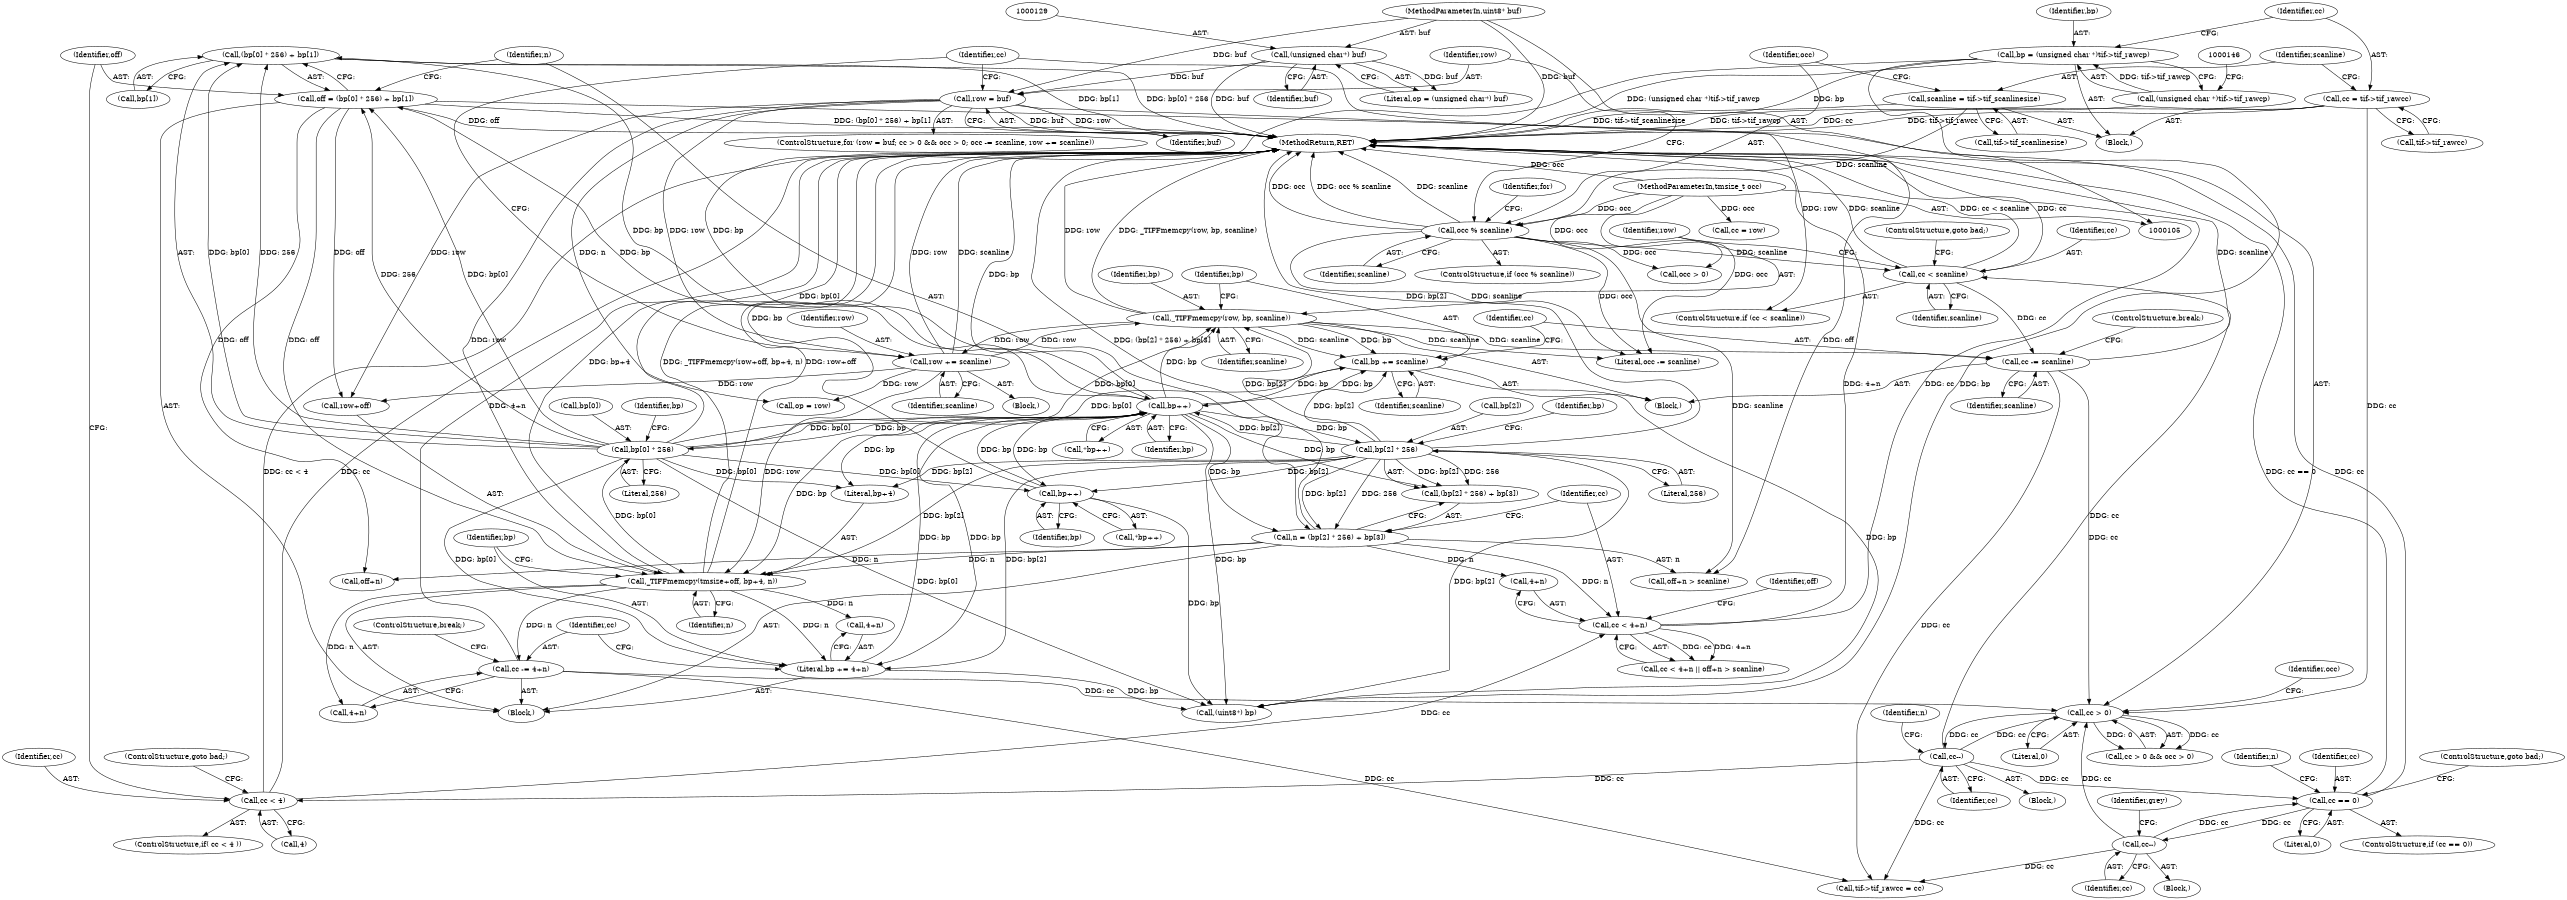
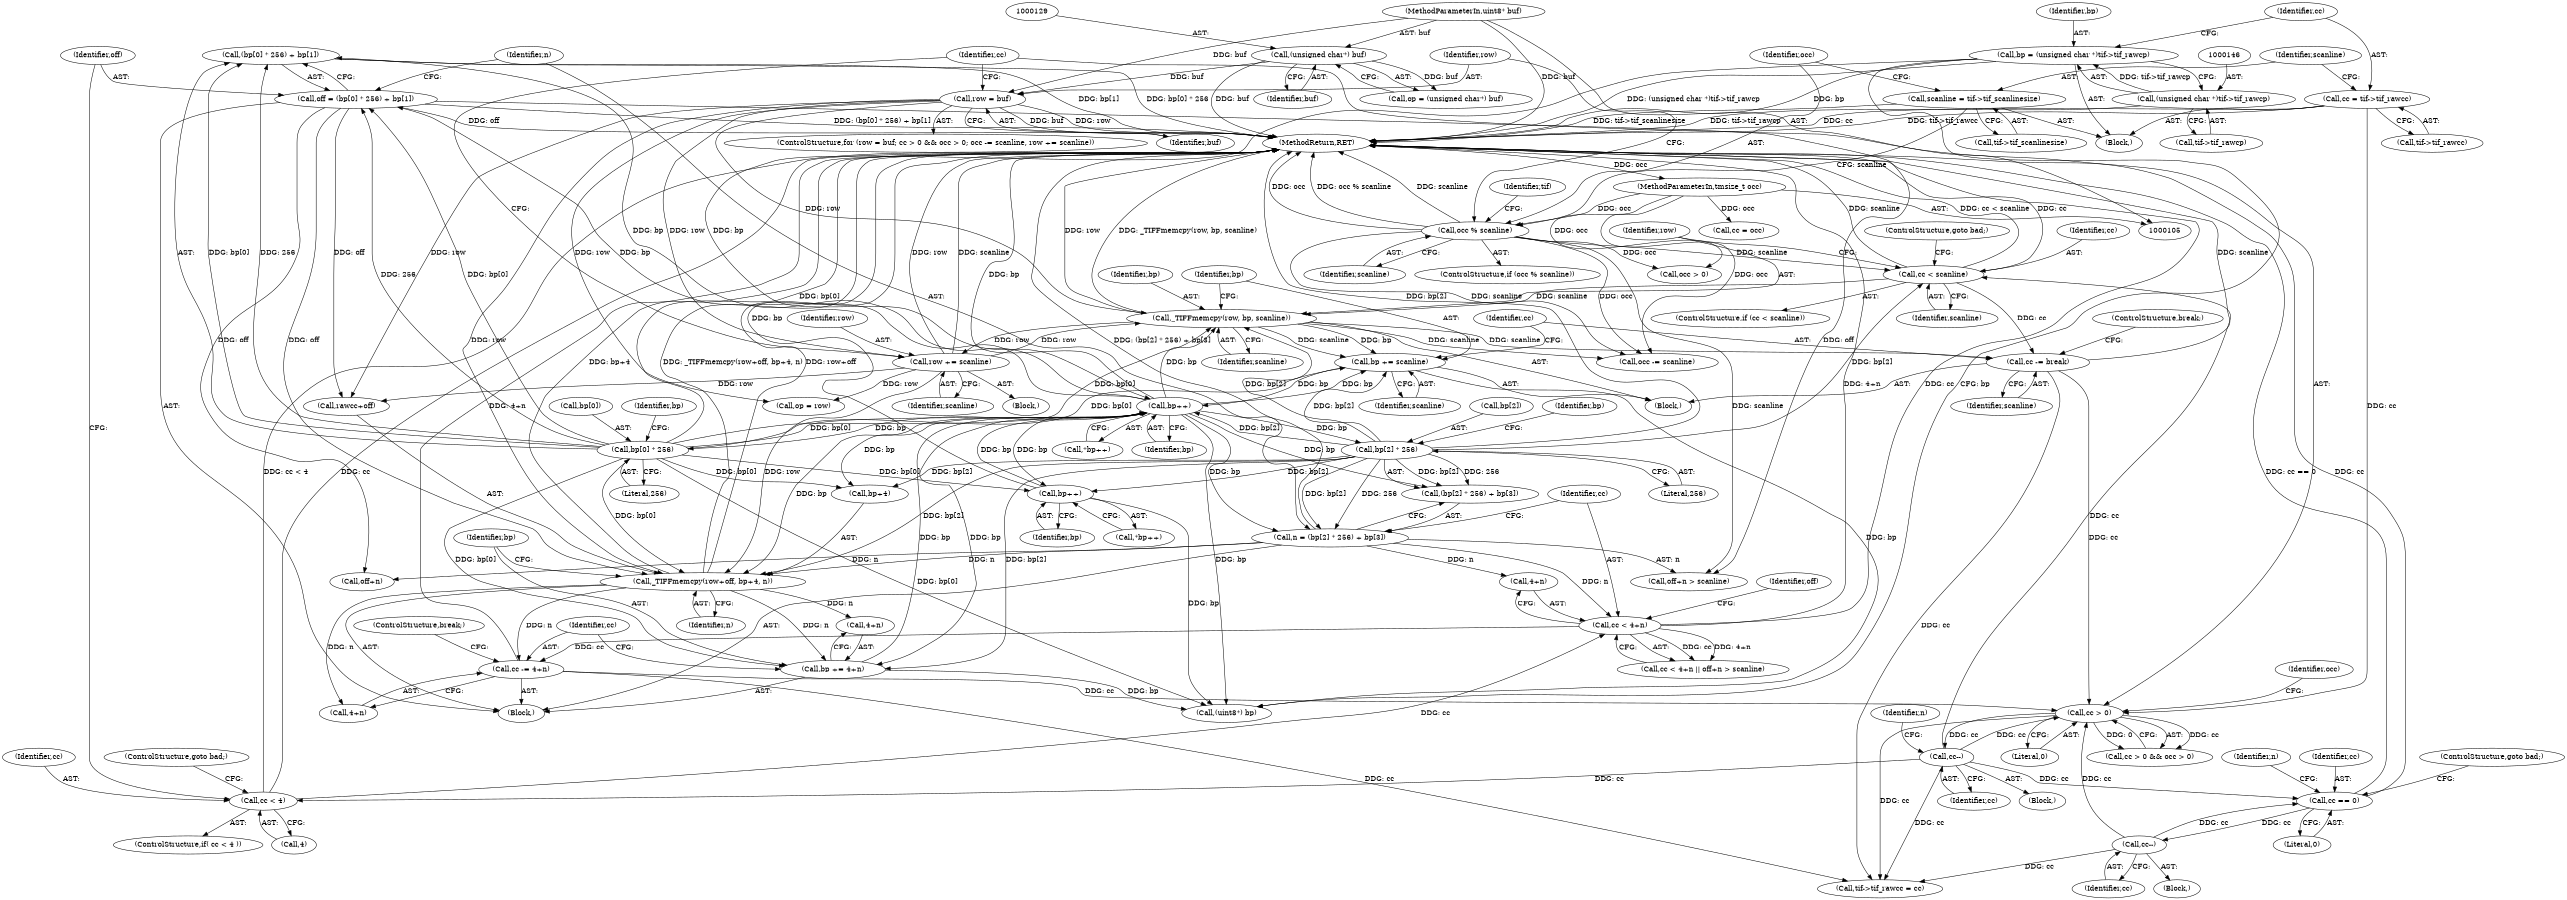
edge "1000146" -> "(Call,(unsigned char *)tif->tif_rawcp)": label "CFG: " -> "AST: "
node "(Call,bp[1])": removed
node "(Literal,op = (unsigned char*) buf)": label "(Literal,op = (unsigned char*) buf)" -> "(Call,op = (unsigned char*) buf)"
edge "(Call,tif->tif_rawcc)" -> "(Call,cc = tif->tif_rawcc)": label "CFG: " -> "AST: "
edge "(Call,row = buf)" -> "(ControlStructure,if (cc < scanline))": now "(Call,row = buf)" -> "(Call,_TIFFmemcpy(row, bp, scanline))"
node "(Call,tif->tif_rawcp)": added
edge "(MethodParameterIn,tmsize_t occ)" -> "(MethodReturn,RET)": reversed
edge "(Call,scanline = tif->tif_scanlinesize)" -> "(Call,occ % scanline)": label "DDG: scanline" -> "CFG: scanline"
node "(Identifier,for)": label "(Identifier,for)" -> "(Identifier,tif)"
node "(Call,cc = row)": label "(Call,cc = row)" -> "(Call,cc = occ)"
edge "(Call,row = buf)" -> "(Call,op = row)": label "DDG: n" -> "DDG: row"
edge "(Call,cc < scanline)" -> "(Call,_TIFFmemcpy(row, bp, scanline))": added, label "DDG: scanline"
node "(Literal,occ -= scanline)": label "(Literal,occ -= scanline)" -> "(Call,occ -= scanline)"
node "(Call,cc -= scanline)": label "(Call,cc -= scanline)" -> "(Call,cc -= break)"
edge "(Call,bp = (unsigned char *)tif->tif_rawcp)" -> "(Call,(uint8*) bp)": label "DDG: bp" -> "CFG: bp"
node "(Call,row+off)": label "(Call,row+off)" -> "(Call,rawcc+off)"
node "(Literal,bp+4)": label "(Literal,bp+4)" -> "(Call,bp+4)"
edge "(Call,bp[2] * 256)" -> "(Call,(uint8*) bp)": now "(Call,bp[2] * 256)" -> "(Call,cc < scanline)"
node "(Call,_TIFFmemcpy(tmsize+off, bp+4, n))": label "(Call,_TIFFmemcpy(tmsize+off, bp+4, n))" -> "(Call,_TIFFmemcpy(row+off, bp+4, n))"
edge "(Call,cc < 4+n)" -> "(Call,cc -= 4+n)": added, label "DDG: cc"
node "(Literal,bp += 4+n)": label "(Literal,bp += 4+n)" -> "(Call,bp += 4+n)"
edge "(Call,cc > 0)" -> "(Call,tif->tif_rawcc = cc)": added, label "DDG: cc"
edge "(Call,cc > 0 && occ > 0)" -> "(Call,cc > 0)": label "AST: " -> "CFG: "
node "(Identifier,grey)": removed
node "(ControlStructure,if (cc == 0))": removed
